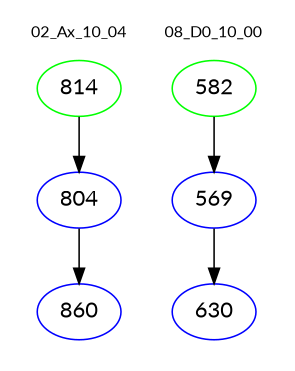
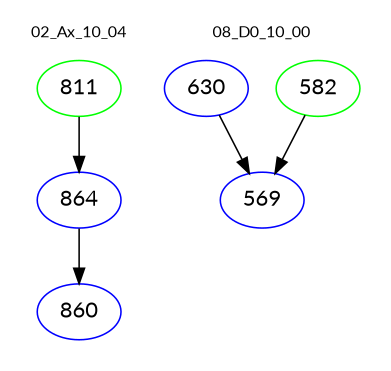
node "814": label "814" -> "811"
node "804": label "804" -> "864"
edge "569" -> "630": reversed
